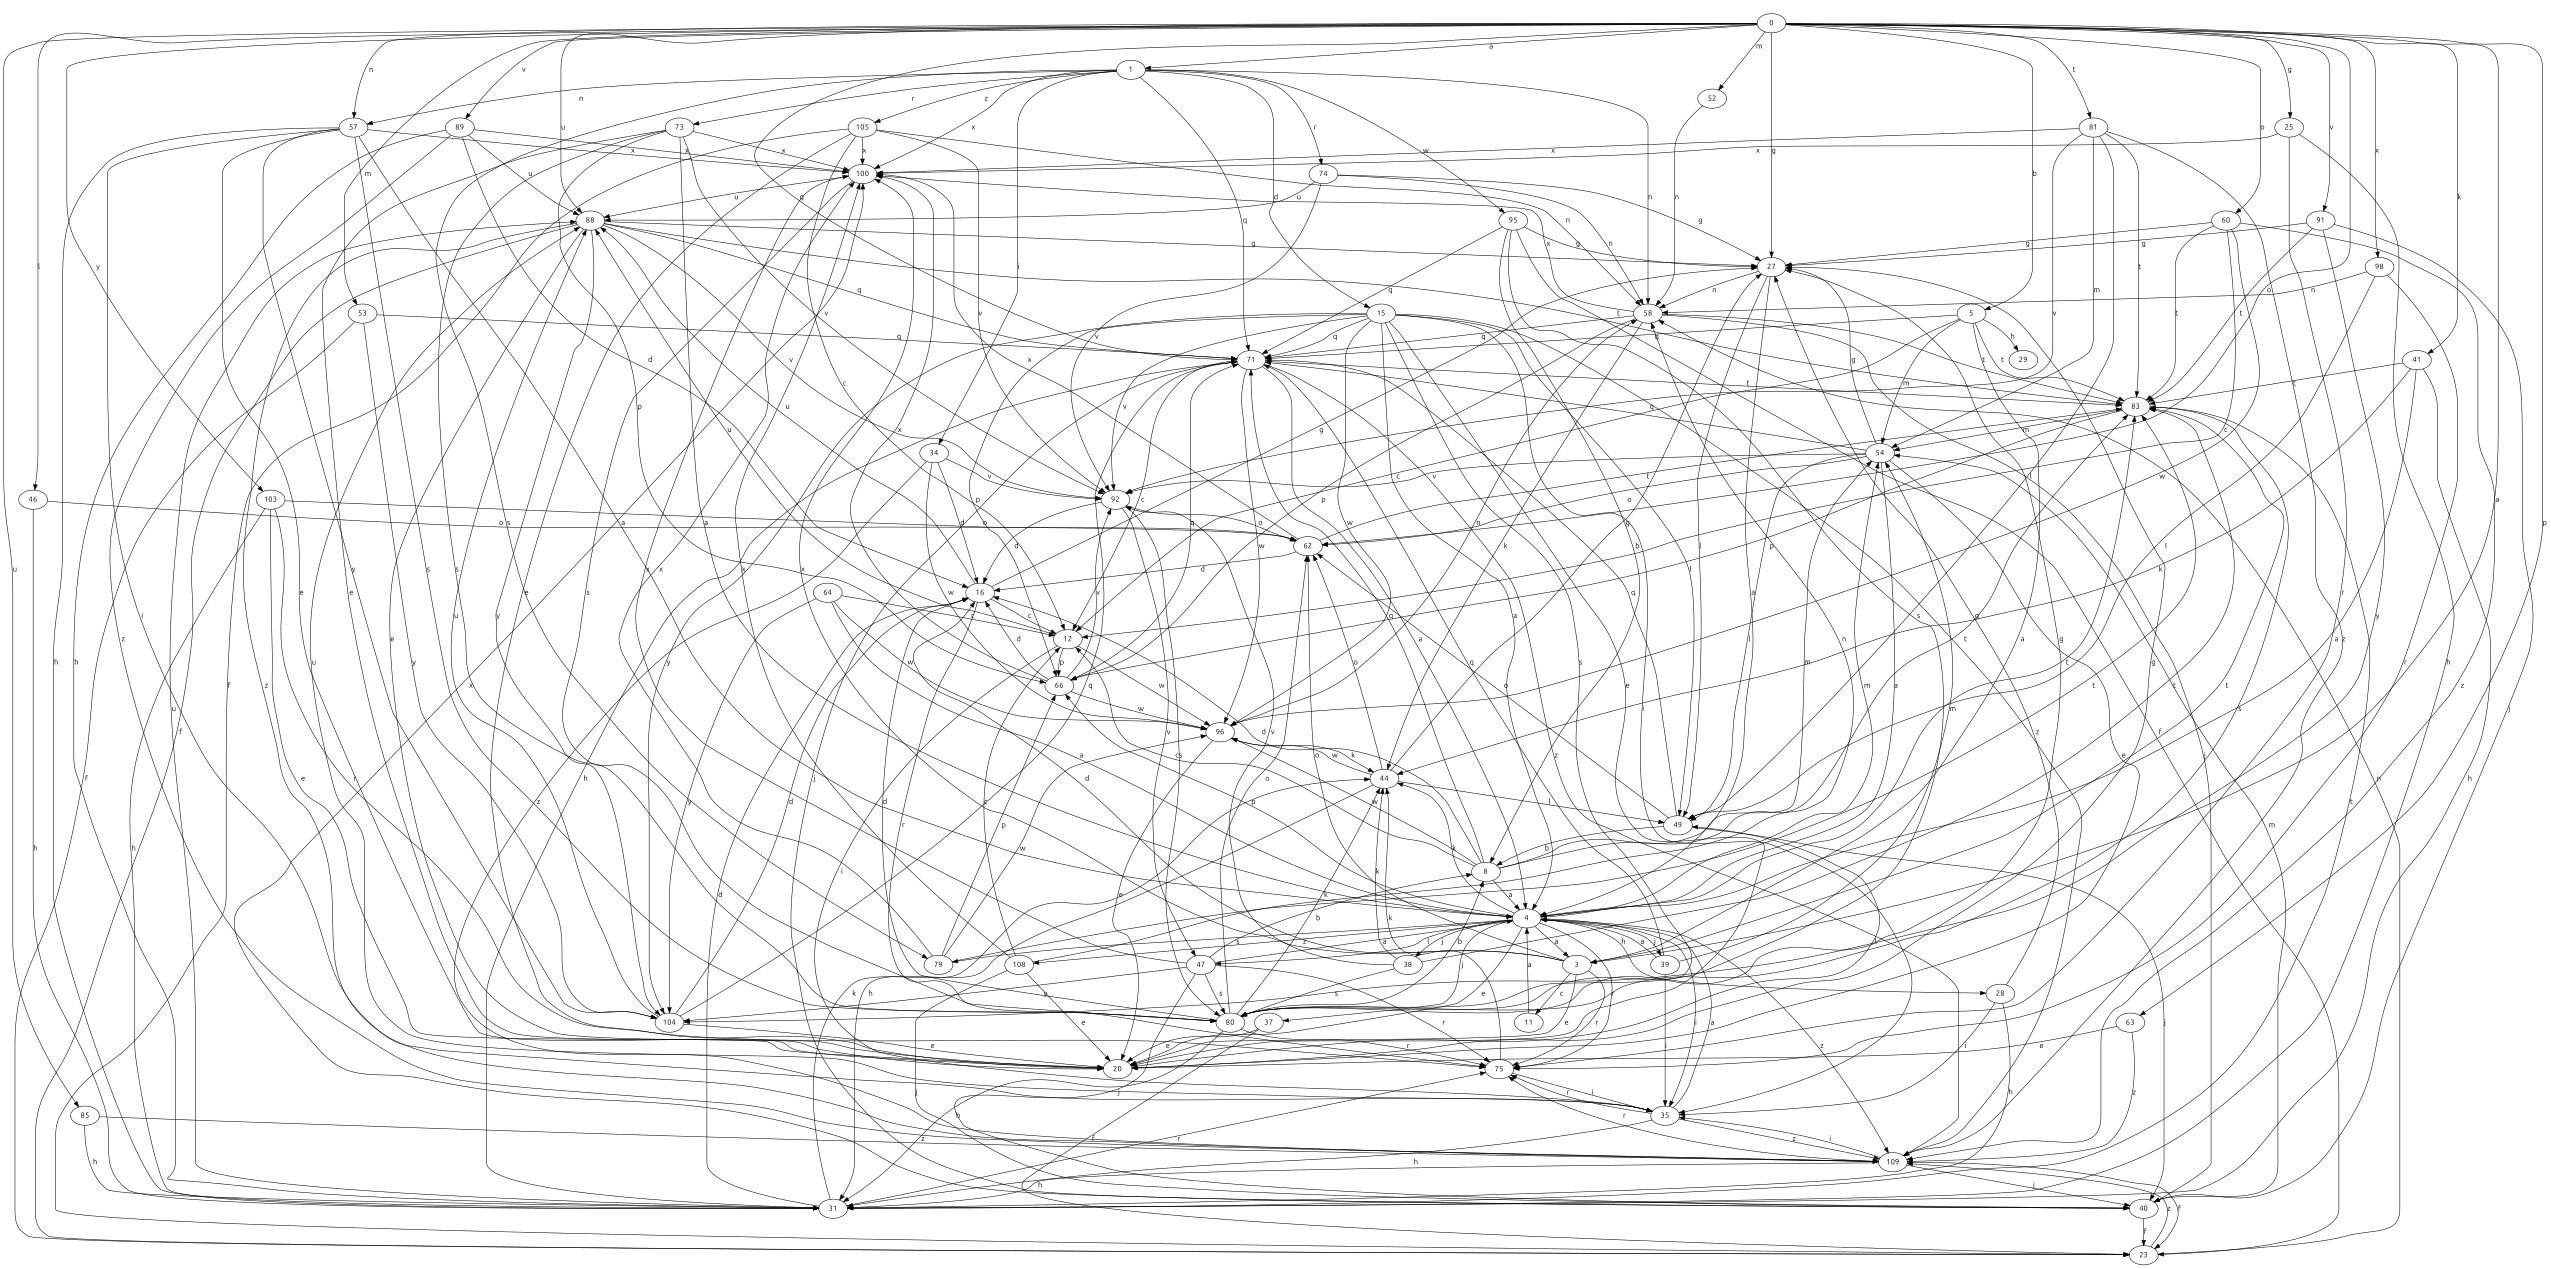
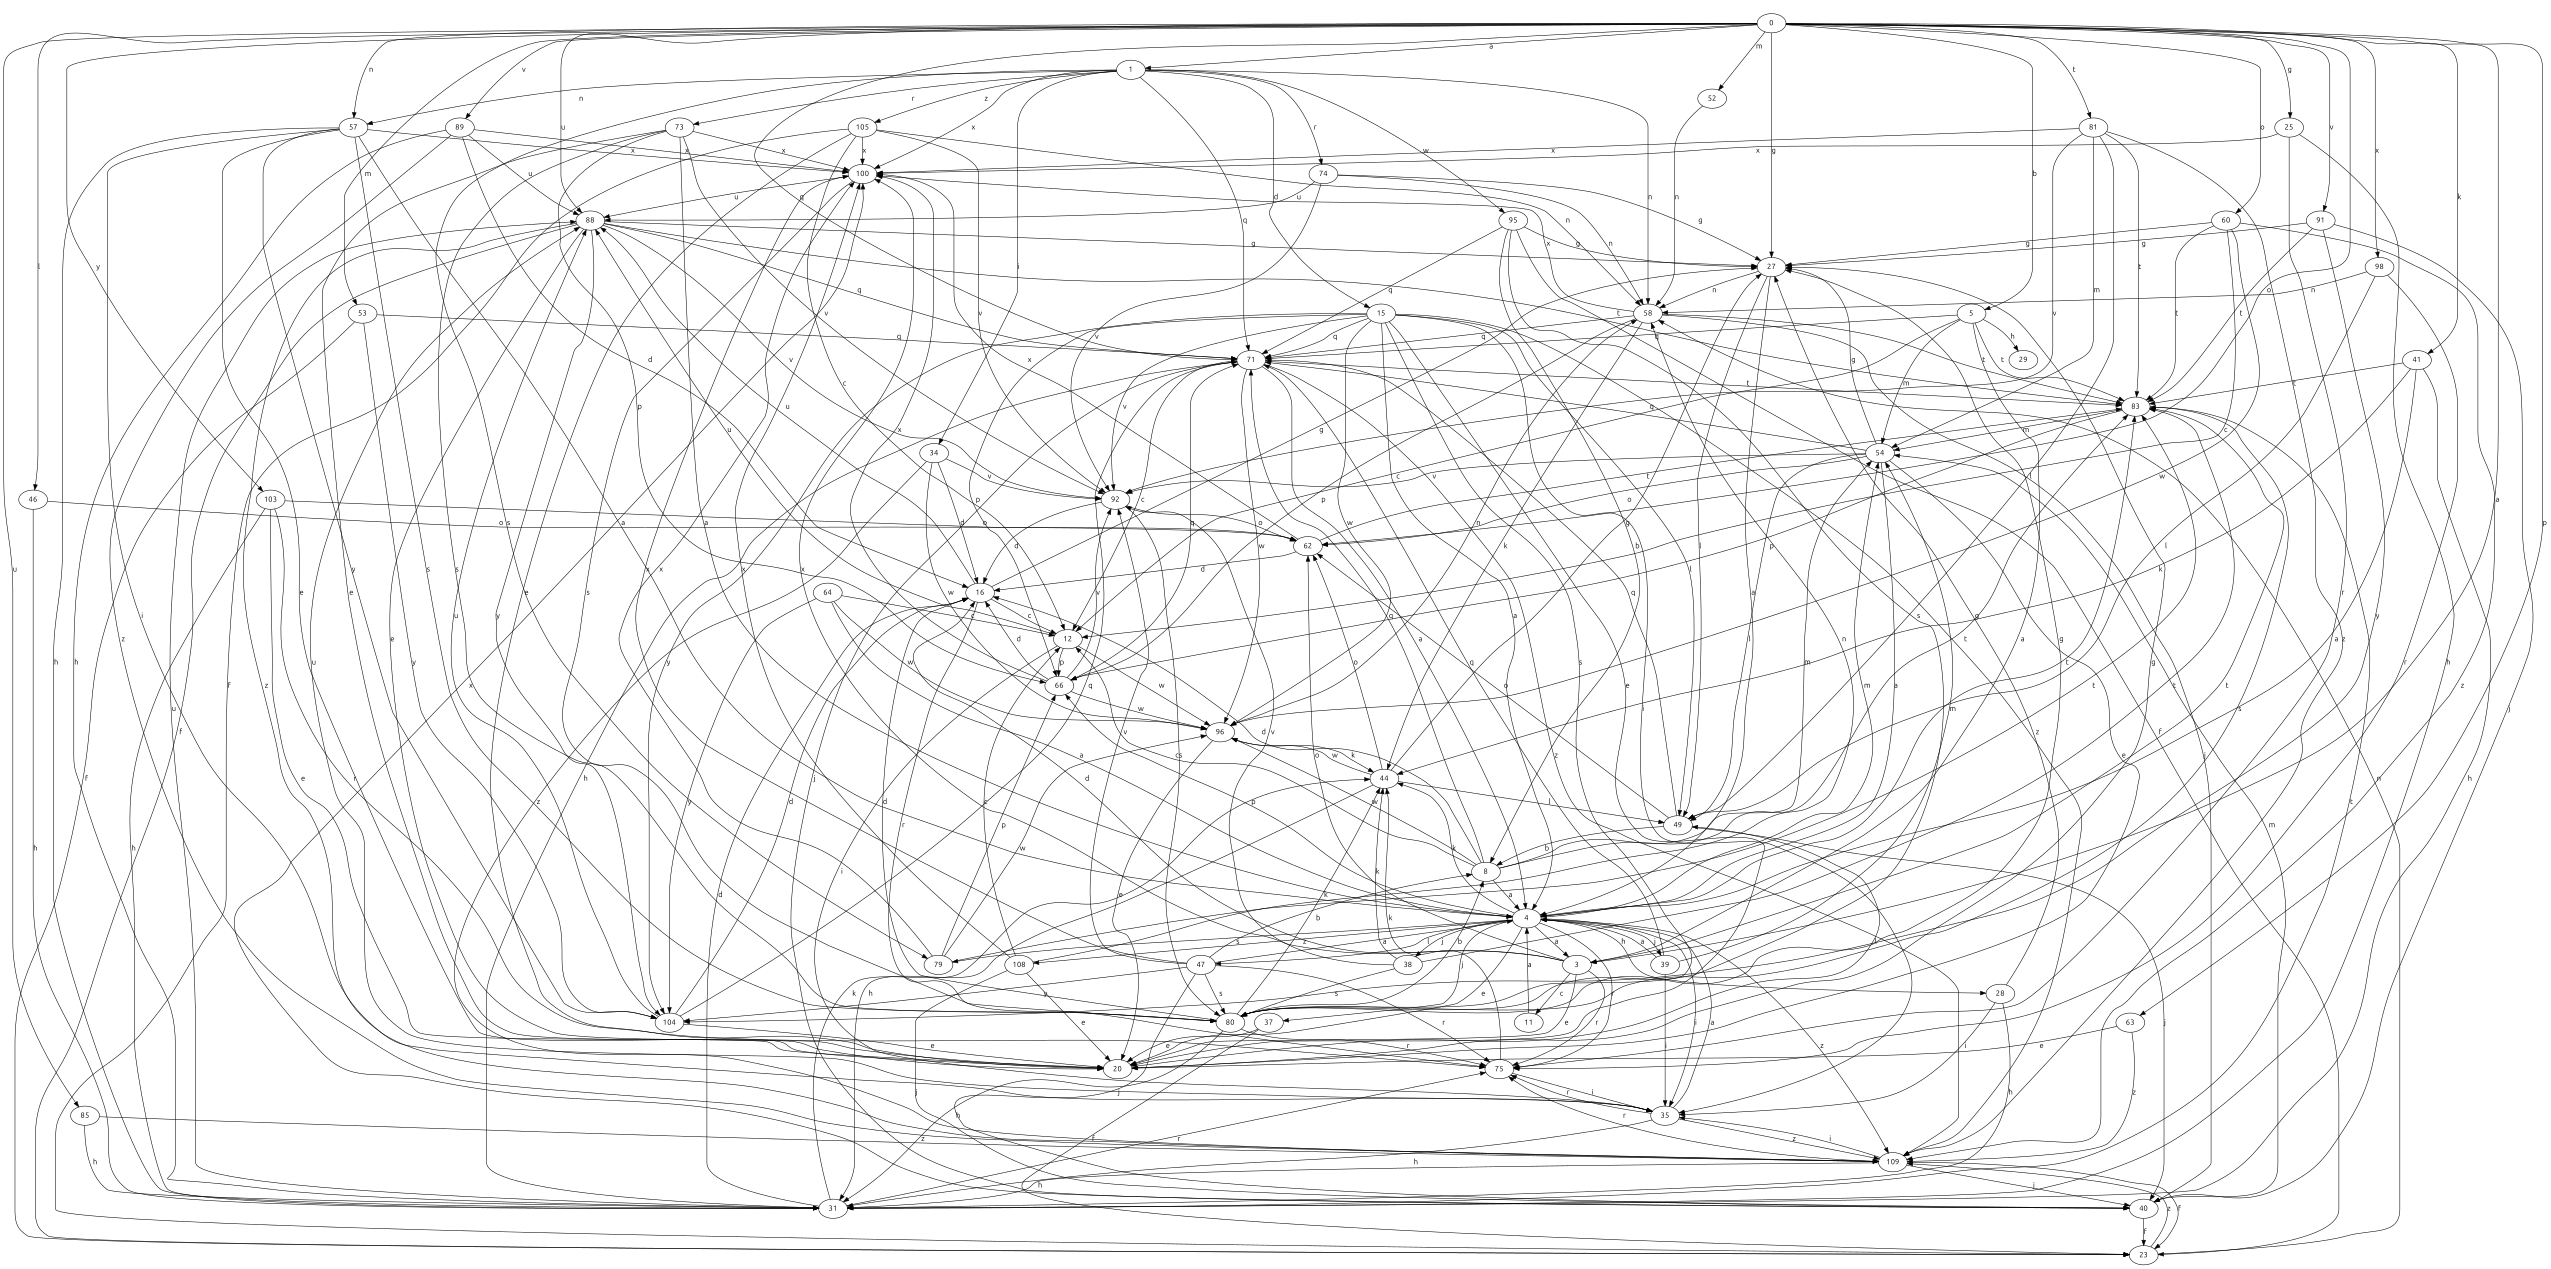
edge "92" -> "47": reversed
edge "80" -> "62": removed, label "o"
